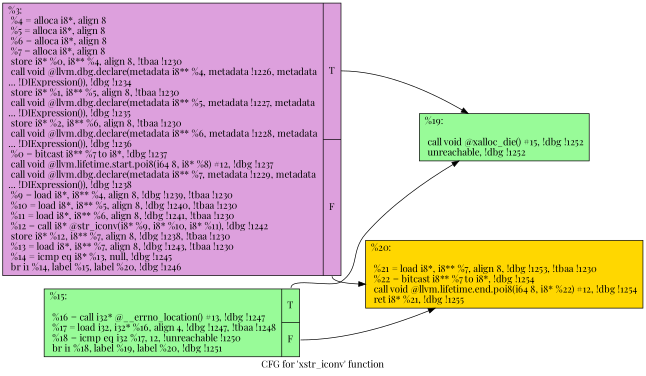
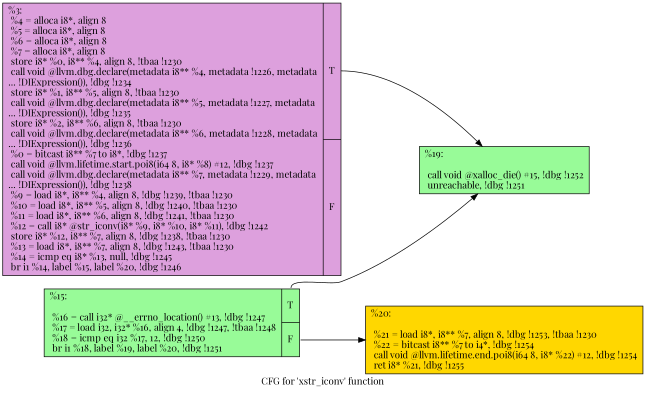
node "%19:": text "unreachable, !dbg !1252" -> "unreachable, !dbg !1251"
node "%20:": text "%22 = bitcast i8** %7 to i8*, !dbg !1254" -> "%22 = bitcast i8** %7 to i4*, !dbg !1254"
edge "%3:" -> "%20:": removed
node "%15:": text "%18 = icmp eq i32 %17, 12, !unreachable !1250" -> "%18 = icmp eq i32 %17, 12, !dbg !1250"
